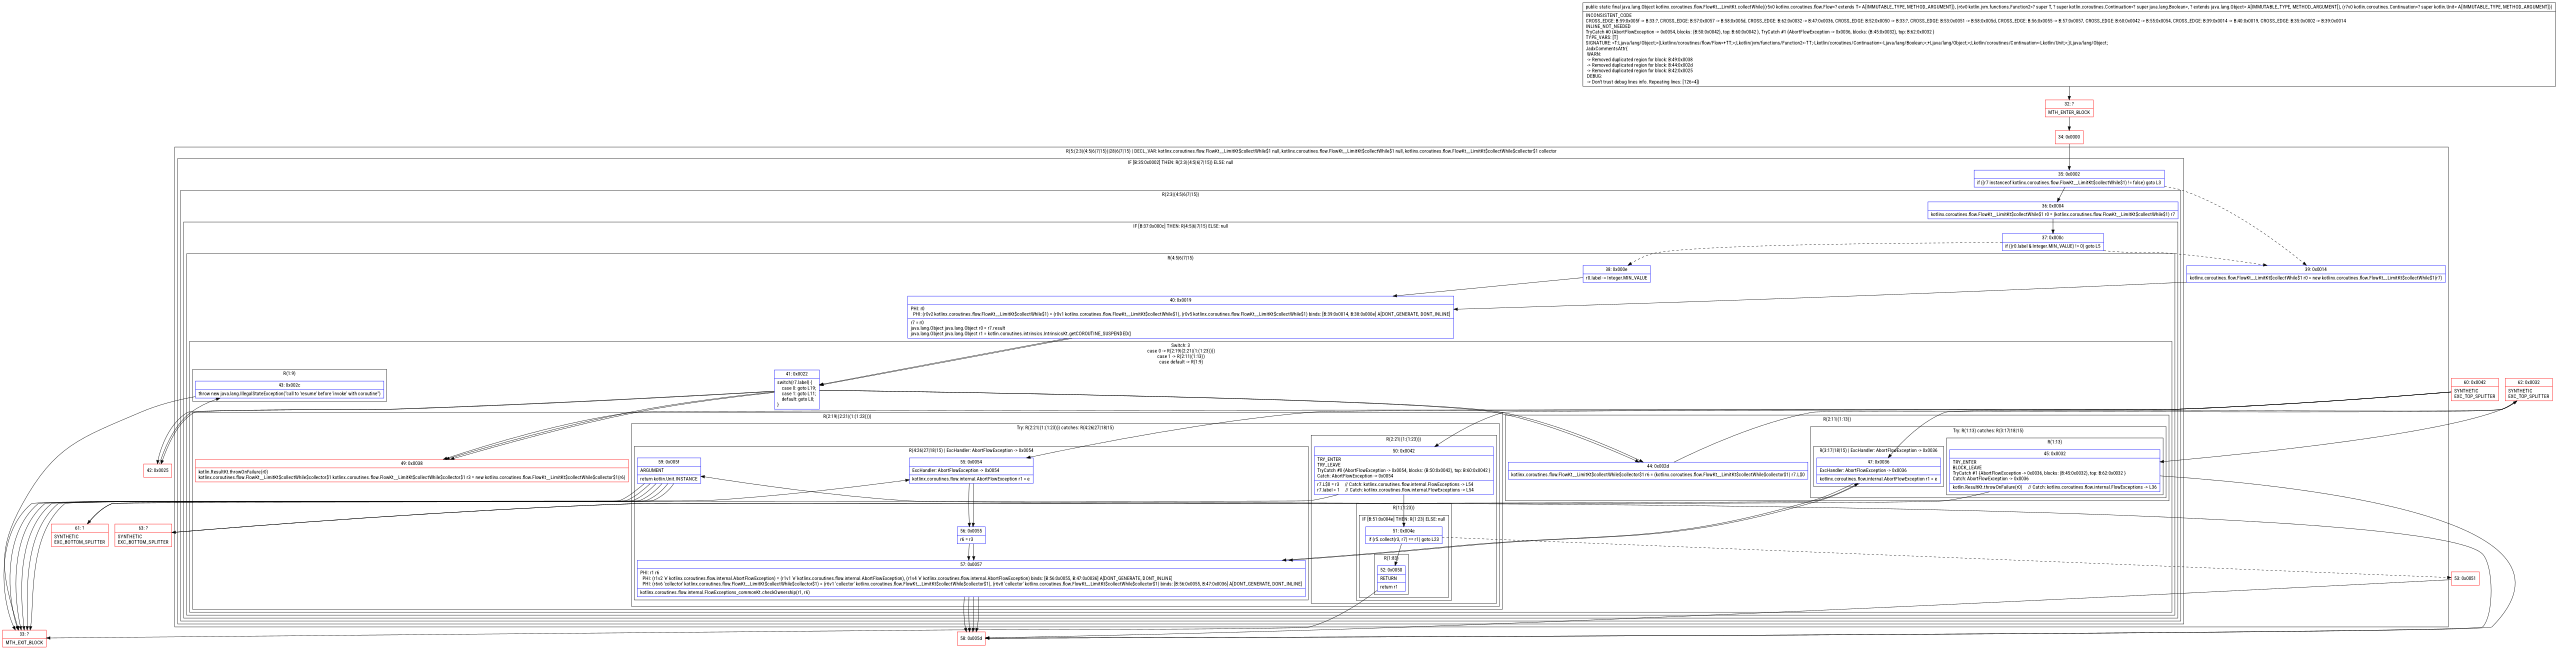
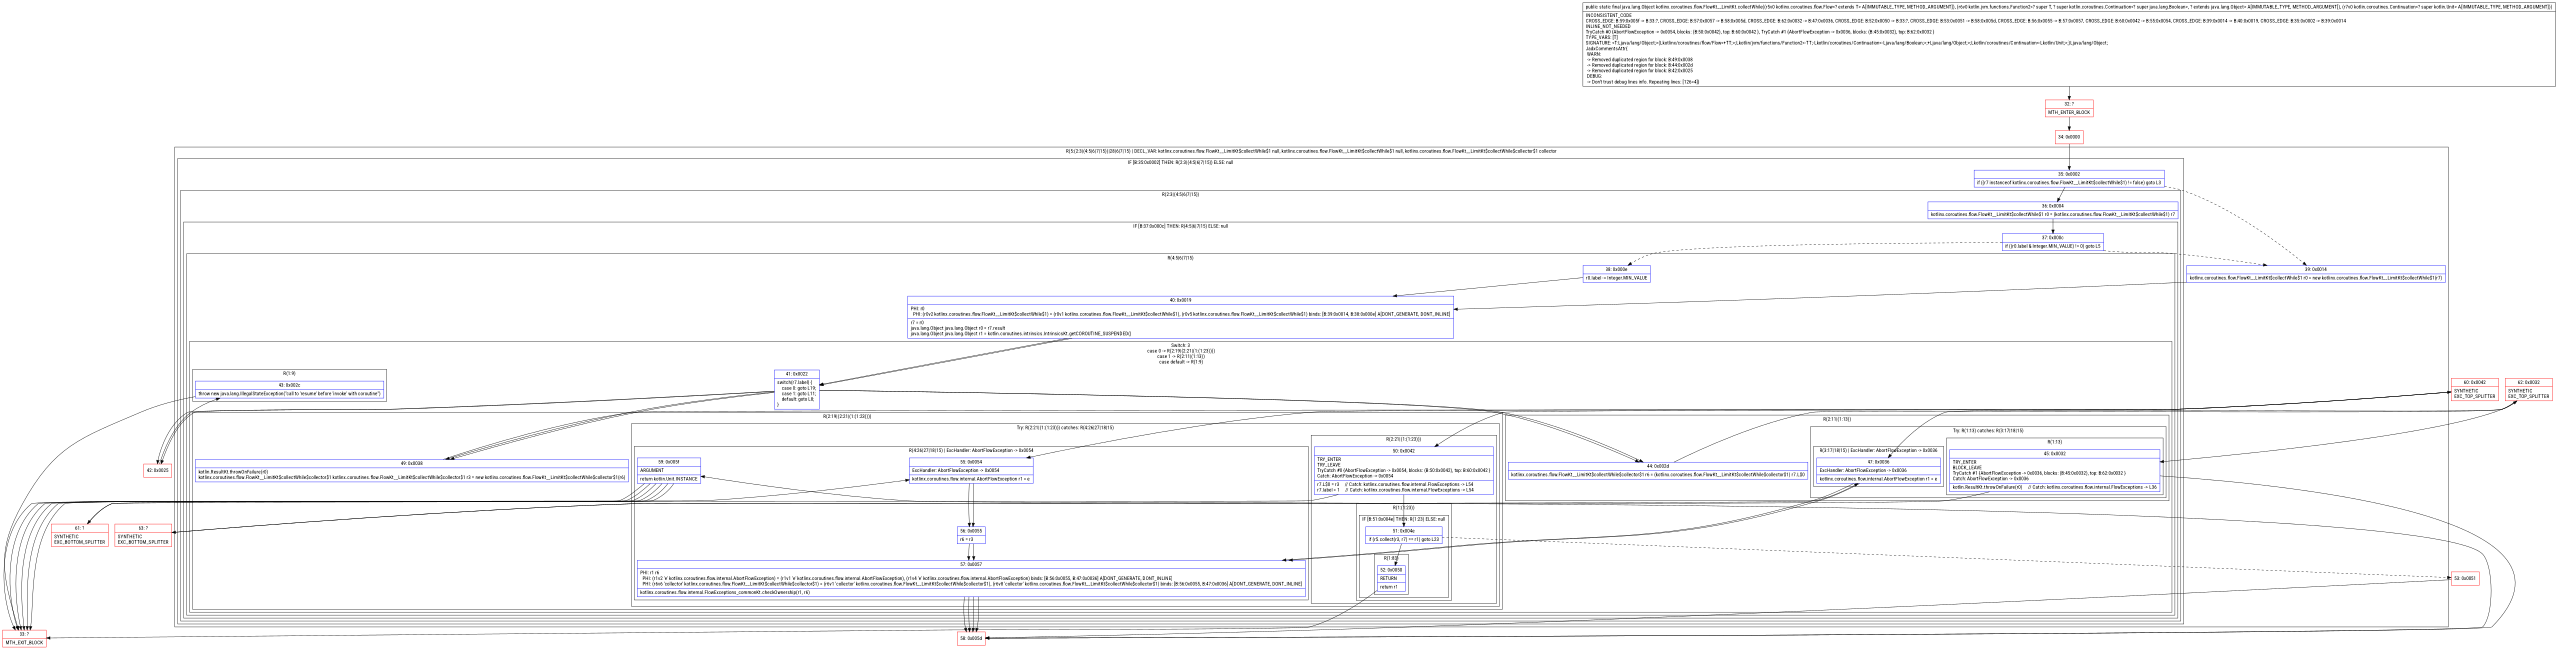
edge "60: 0x0042" -> "49: 0x0038": reversed
node "49: 0x0038": color red -> blue
